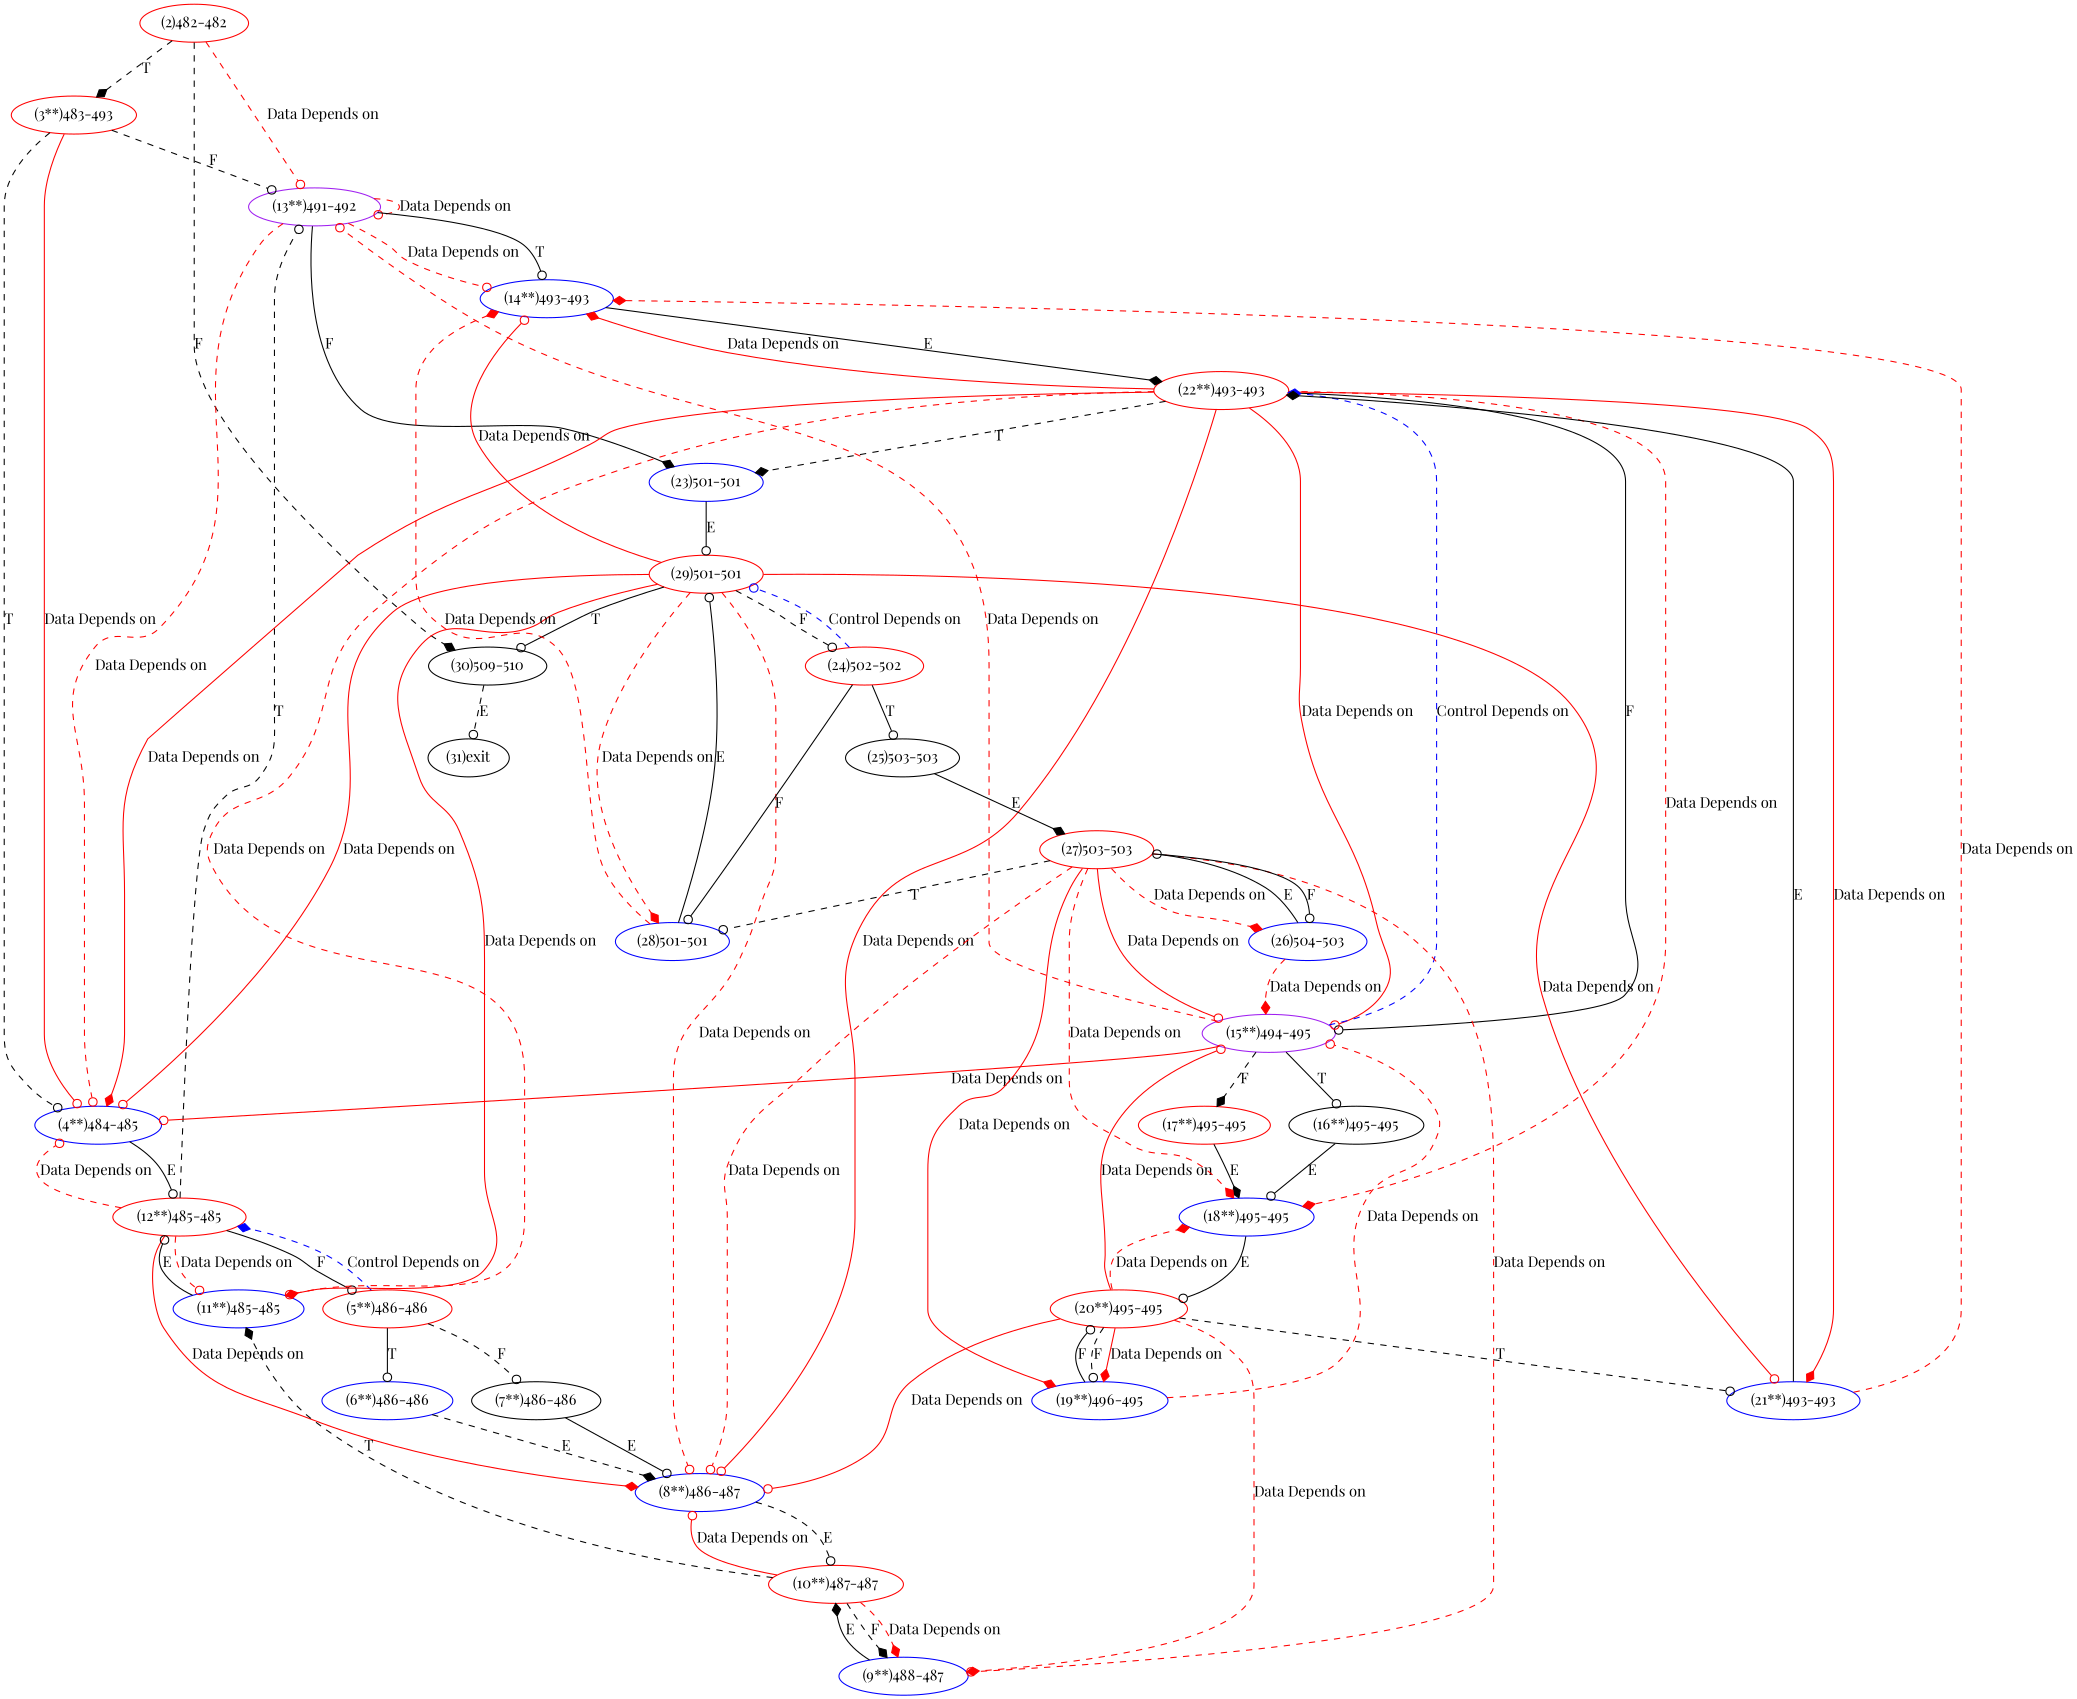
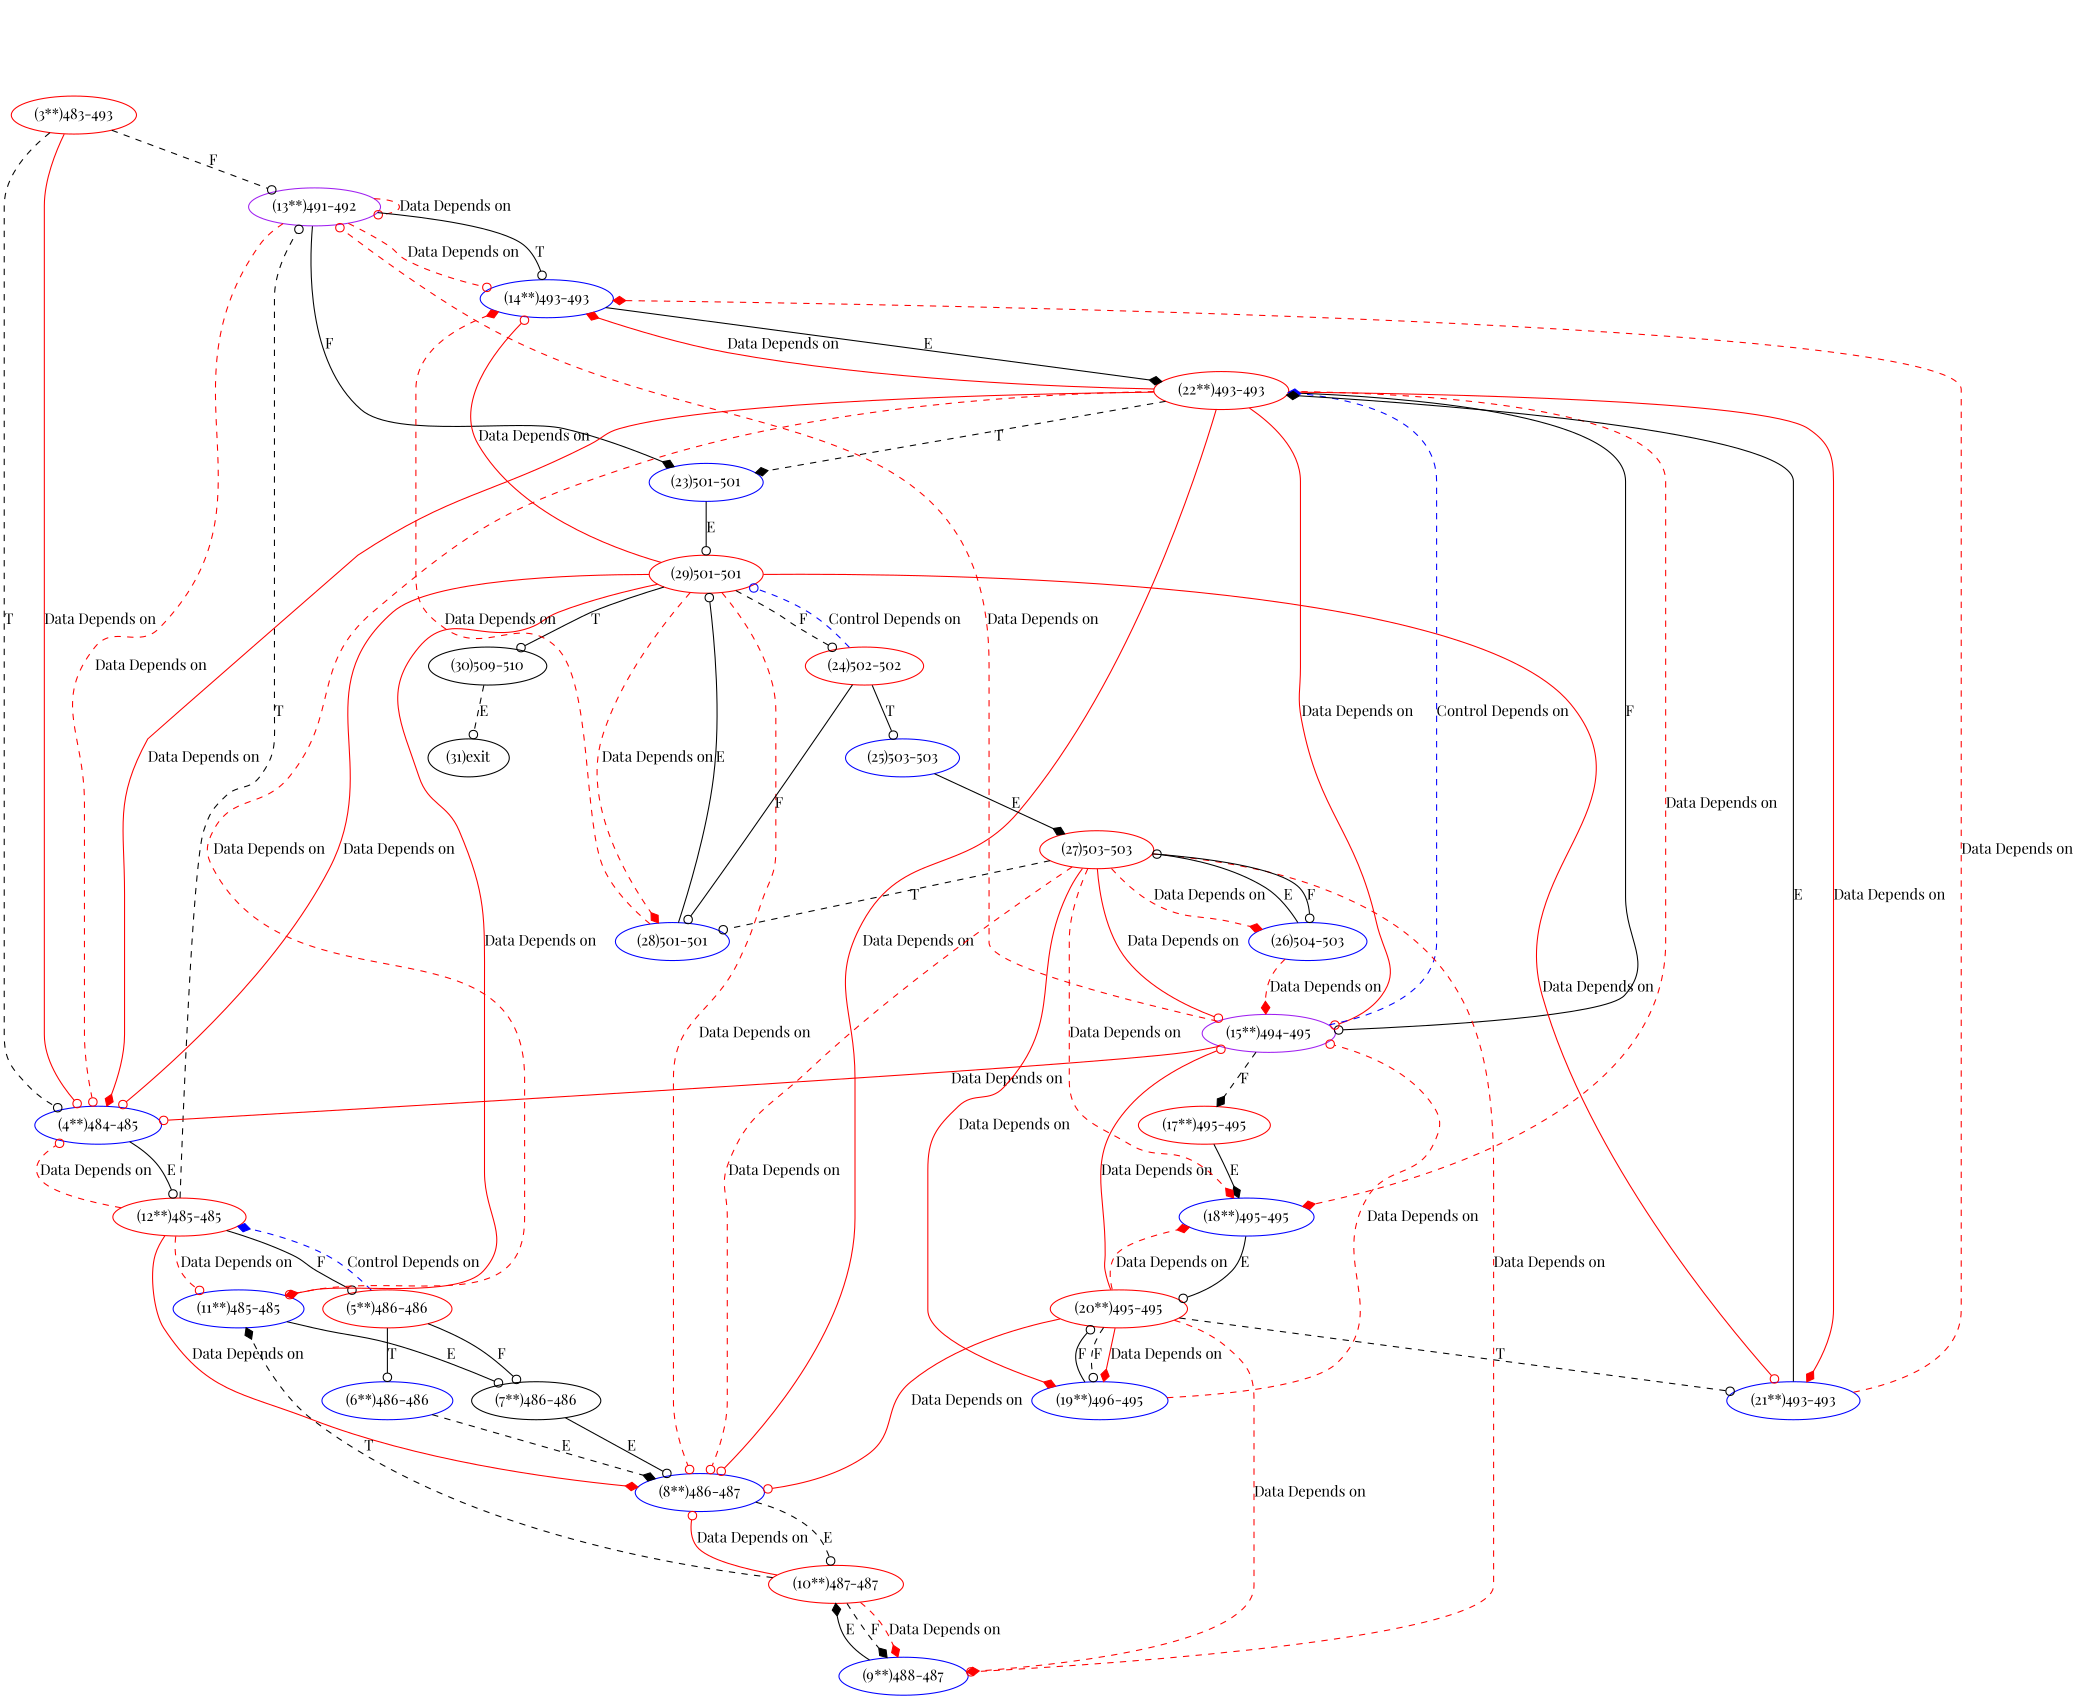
node "(2)482-482": removed
node "(25)503-503": color black -> blue
node "(16**)495-495": removed
edge "(11**)485-485" -> "(12**)485-485": now "(11**)485-485" -> "(7**)486-486"
edge "(5**)486-486" -> "(7**)486-486": style dashed -> solid
